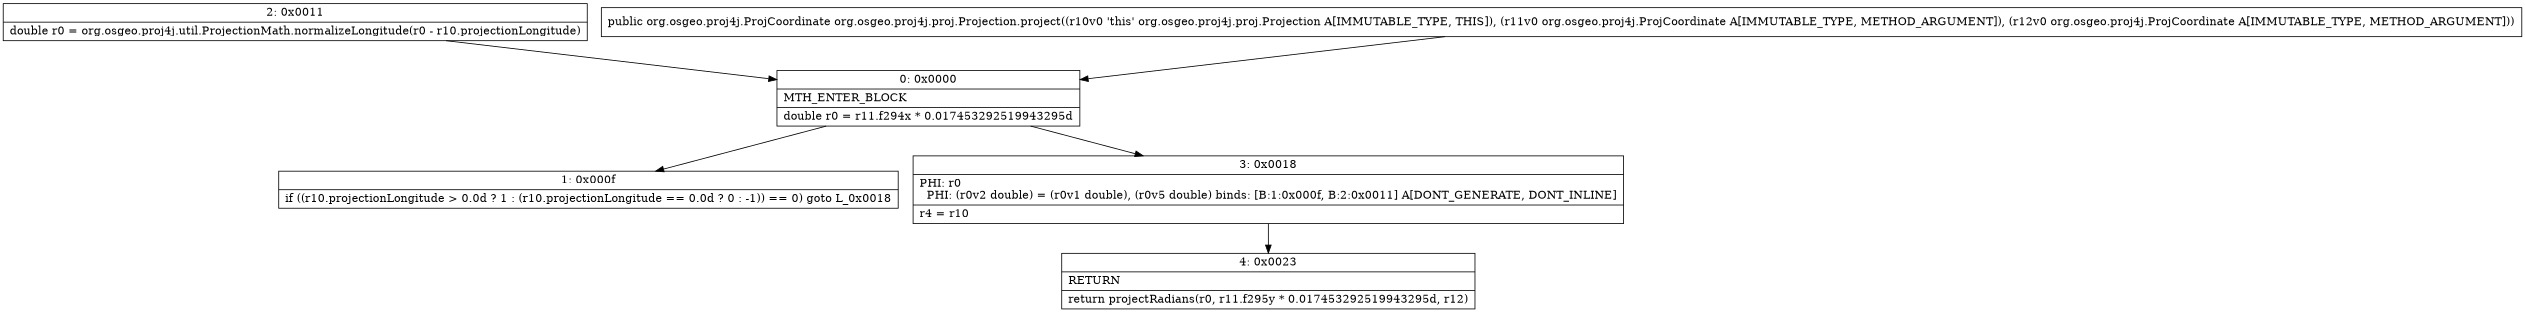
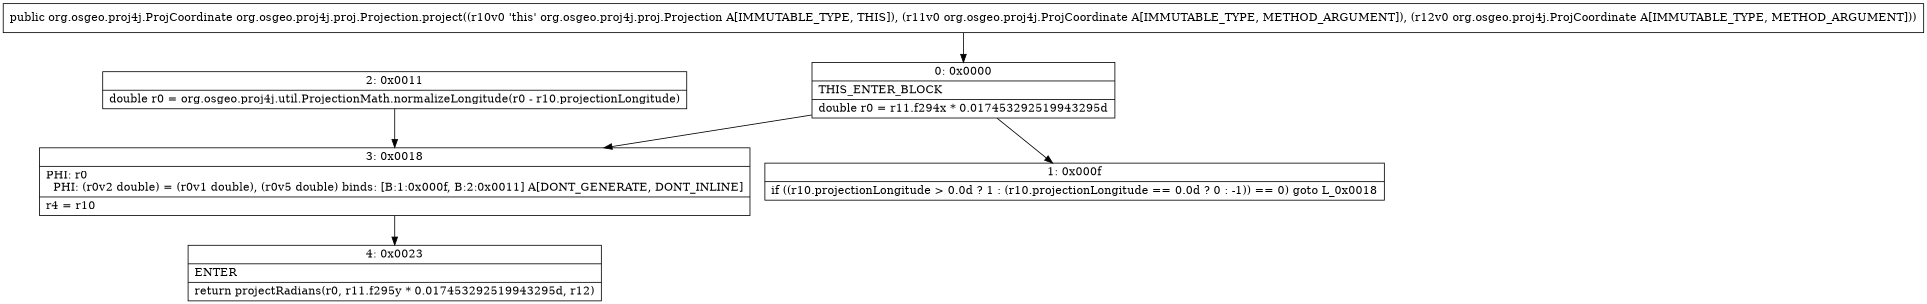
edge "2: 0x0011" -> "0: 0x0000": now "2: 0x0011" -> "3: 0x0018"
node "0: 0x0000": text "MTH_ENTER_BLOCK" -> "THIS_ENTER_BLOCK"
node "4: 0x0023": text "RETURN" -> "ENTER"
